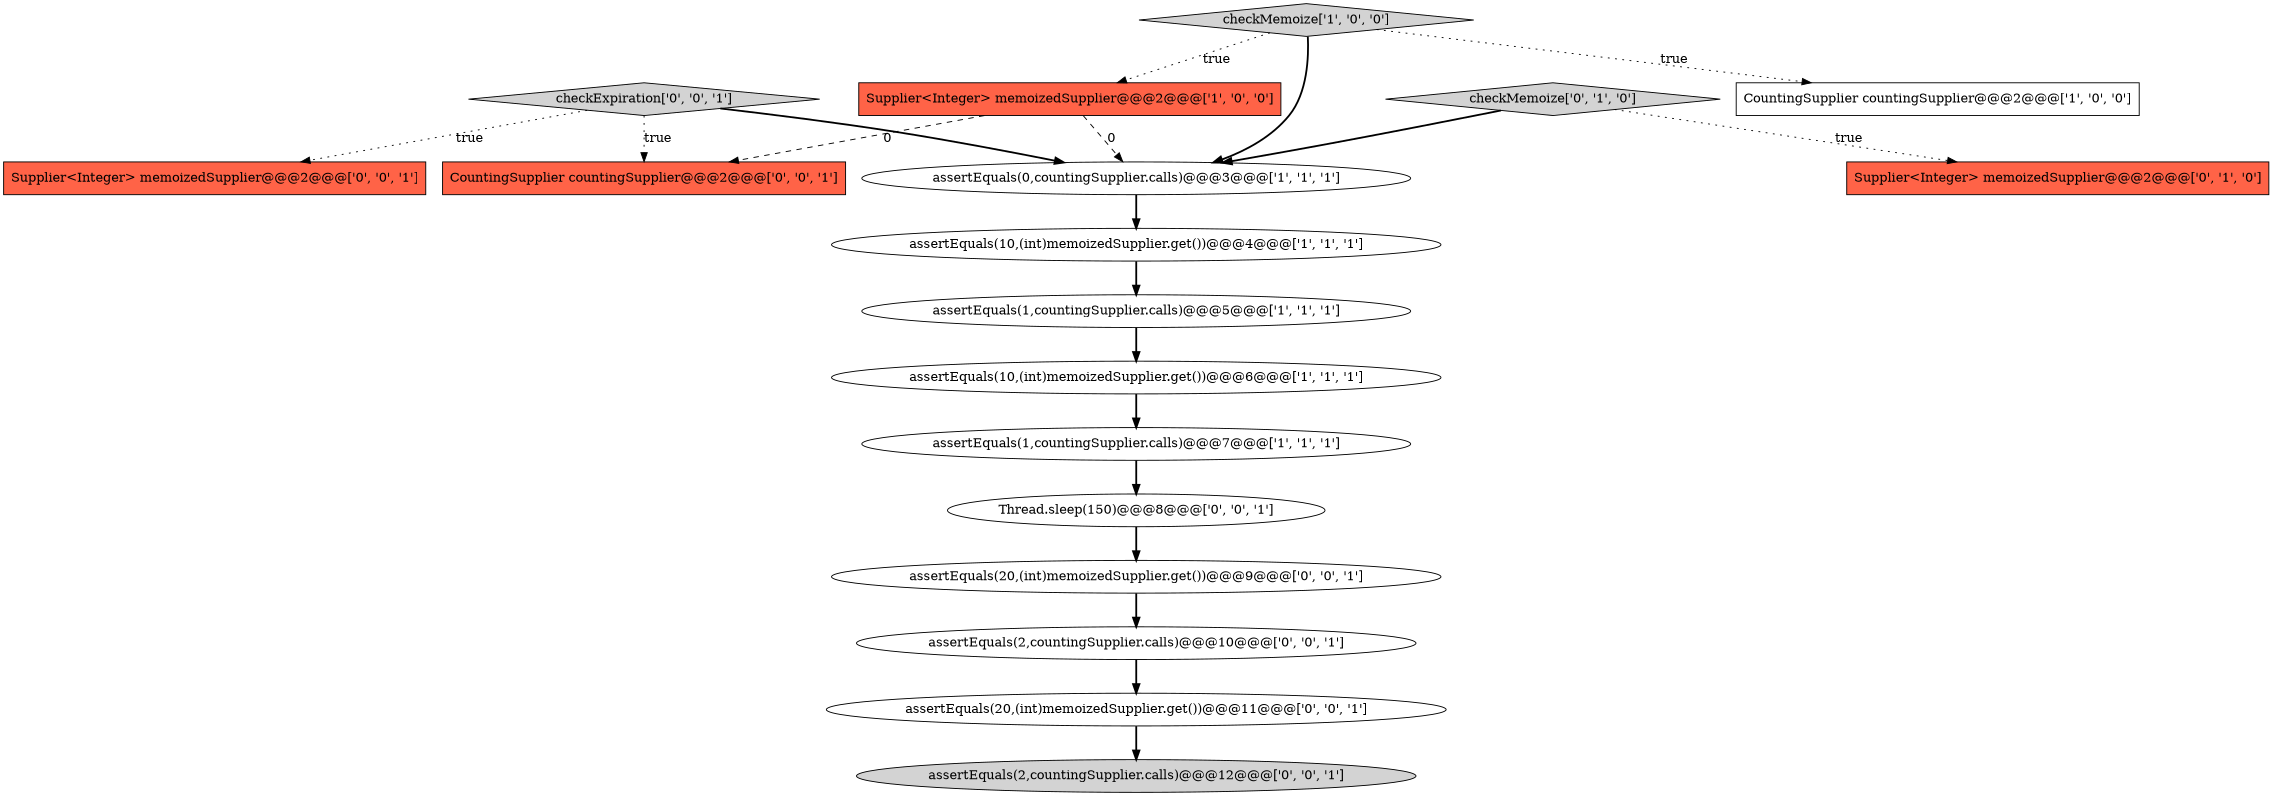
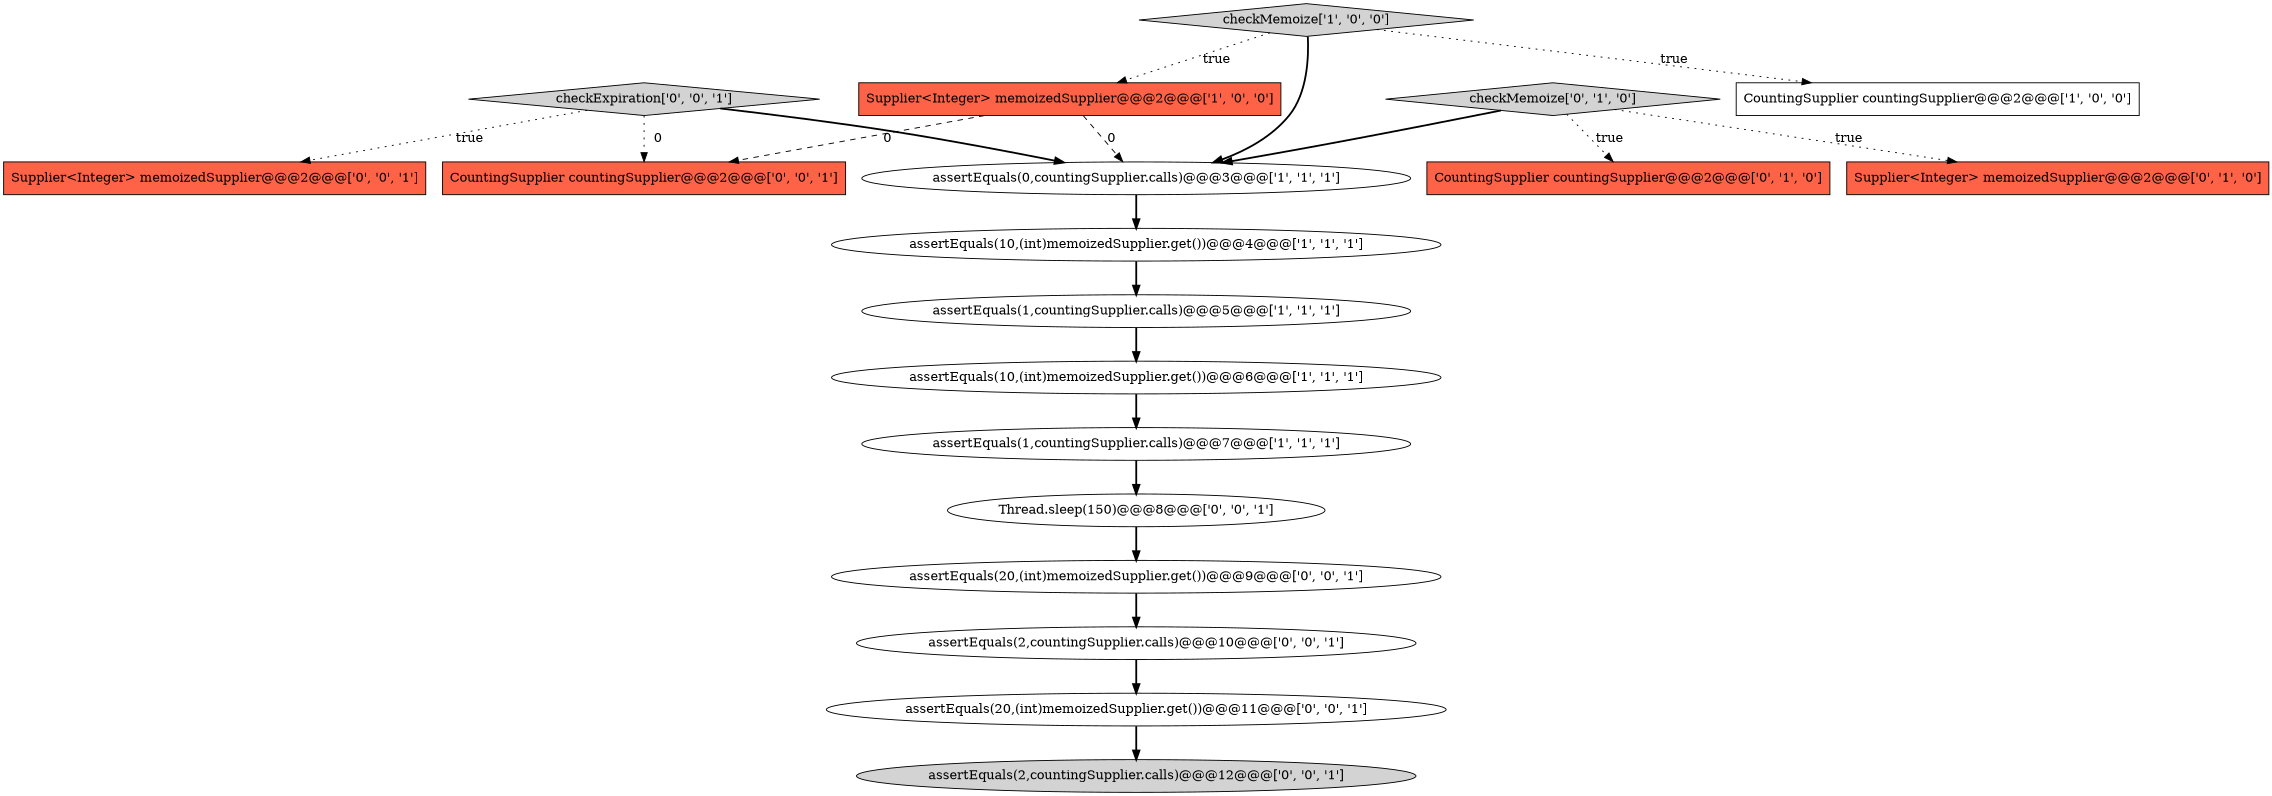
edge "checkExpiration['0', '0', '1']" -> "CountingSupplier countingSupplier@@@2@@@['0', '0', '1']": label "true" -> "0"
node "CountingSupplier countingSupplier@@@2@@@['0', '1', '0']": added
